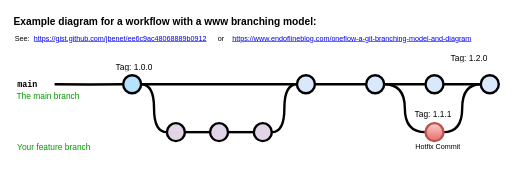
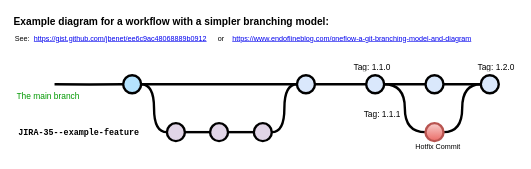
node "Example diagram for a workflow with a www branching model:": label "Example diagram for a workflow with a www branching model:" -> "Example diagram for a workflow with a simpler branching model:"
node "Tag: 1.2.0": moved (470, 57) -> (497, 66)
node "Tag: 1.0.0": removed
node "Tag: 1.1.0": added
node "main": removed
node "Tag: 1.1.1": moved (433, 114) -> (382, 114)
node "JIRA-35--example-feature": added
node "Your feature branch": removed
